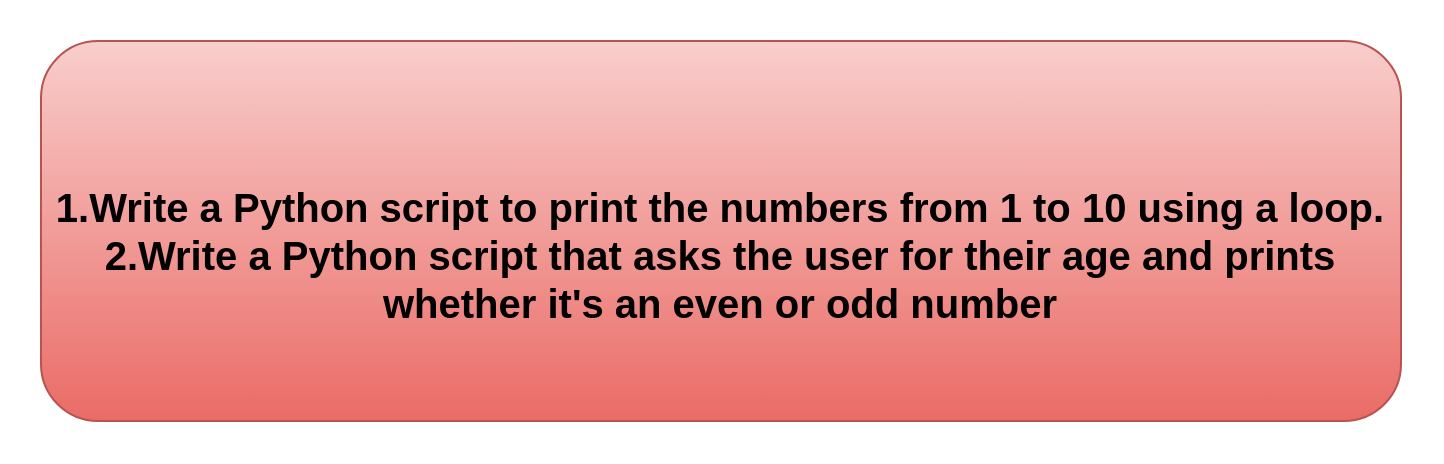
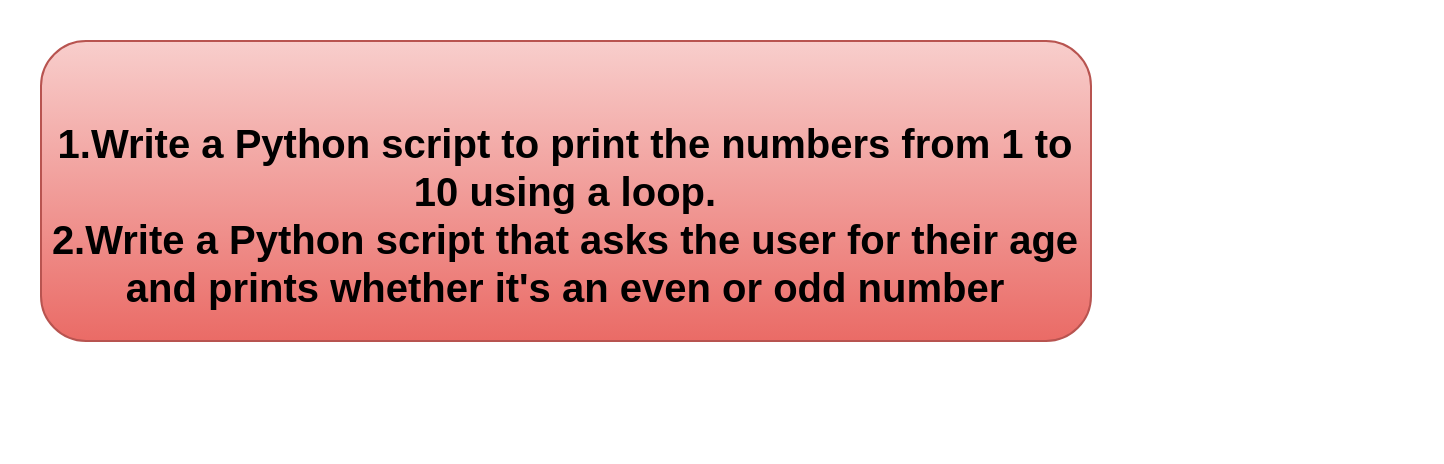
node "1.Write a Python script to print the numbers from 1 to 10 using a loop. 2.Write a Python script that asks the user for their age and prints whether it's an even or odd number": size 1360x380 -> 1050x300
